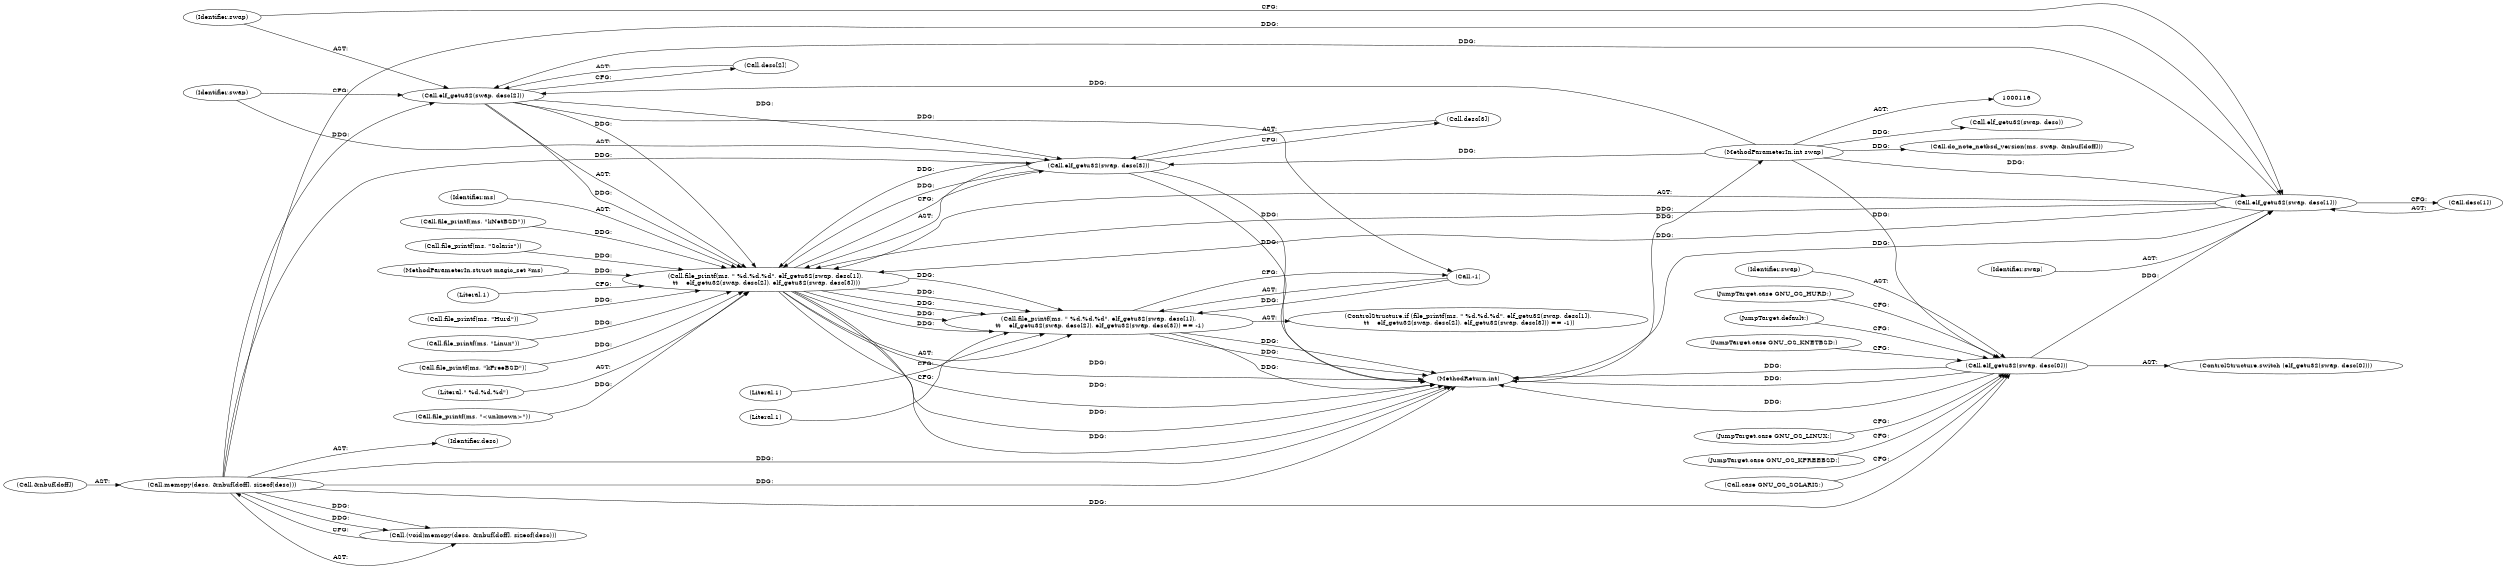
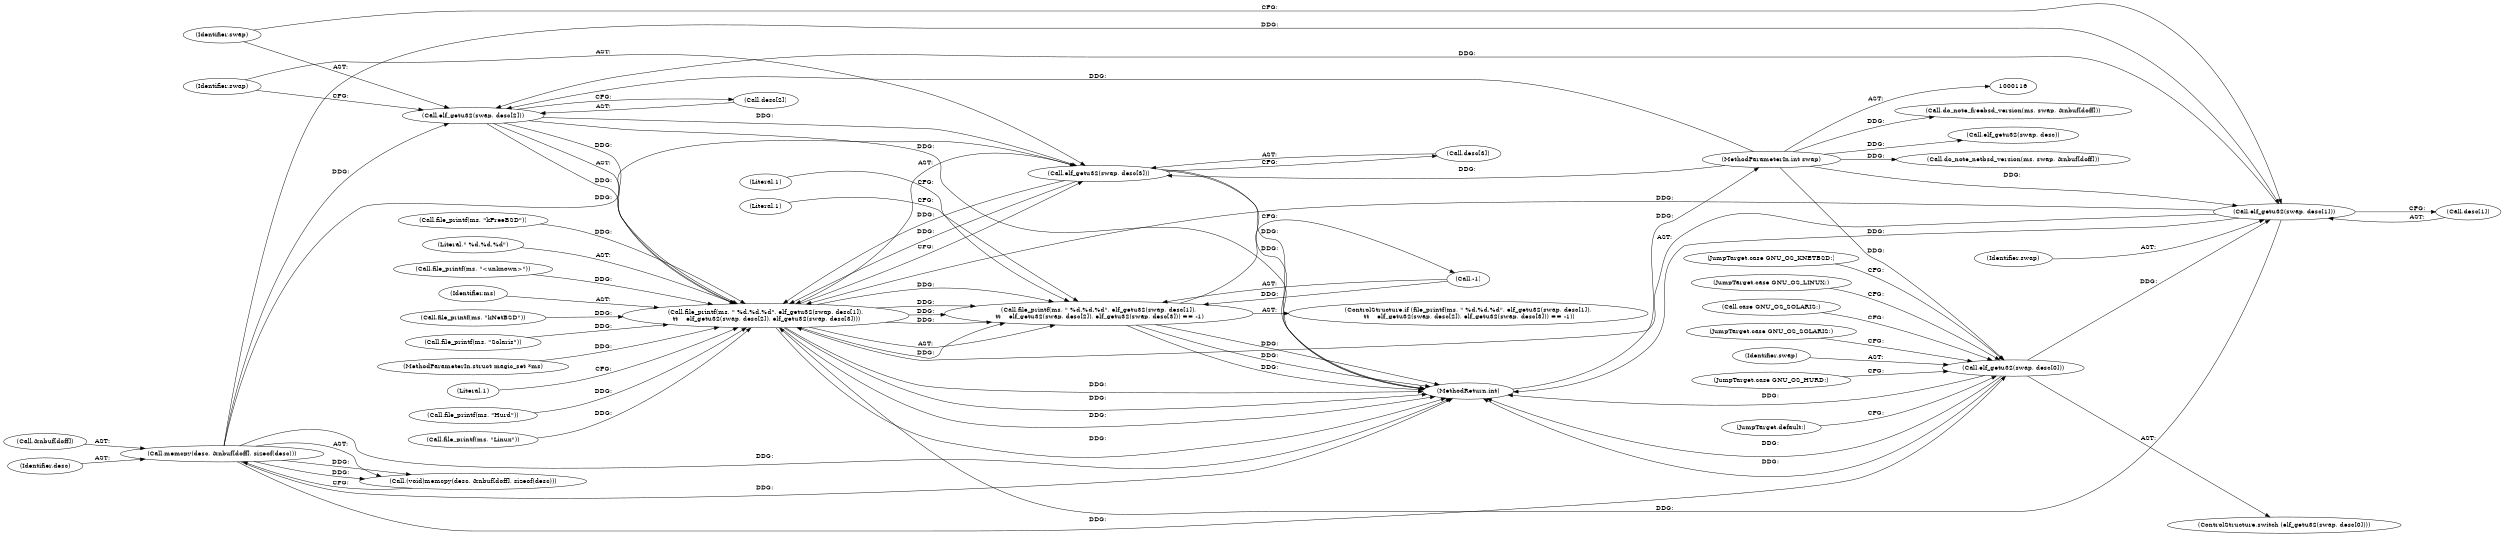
node "(Call,do_note_freebsd_version(ms, swap, &nbuf[doff]))": added
edge "(Call,elf_getu32(swap, desc[2]))" -> "(Call,-1)": now "(Call,elf_getu32(swap, desc[2]))" -> "(MethodReturn,int)"
edge "(Call,memcpy(desc, &nbuf[doff], sizeof(desc)))" -> "(Identifier,desc)": reversed
node "(JumpTarget,case GNU_OS_KFREEBSD:)": label "(JumpTarget,case GNU_OS_KFREEBSD:)" -> "(JumpTarget,case GNU_OS_SOLARIS:)"
